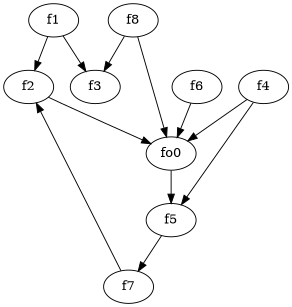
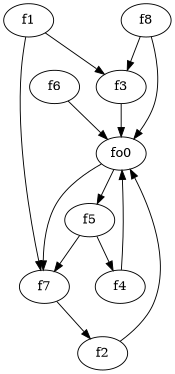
edge "f1" -> "f2": now "f1" -> "f7"
edge "f3" -> "fo0": added
edge "f4" -> "f5": reversed
edge "fo0" -> "f7": added
